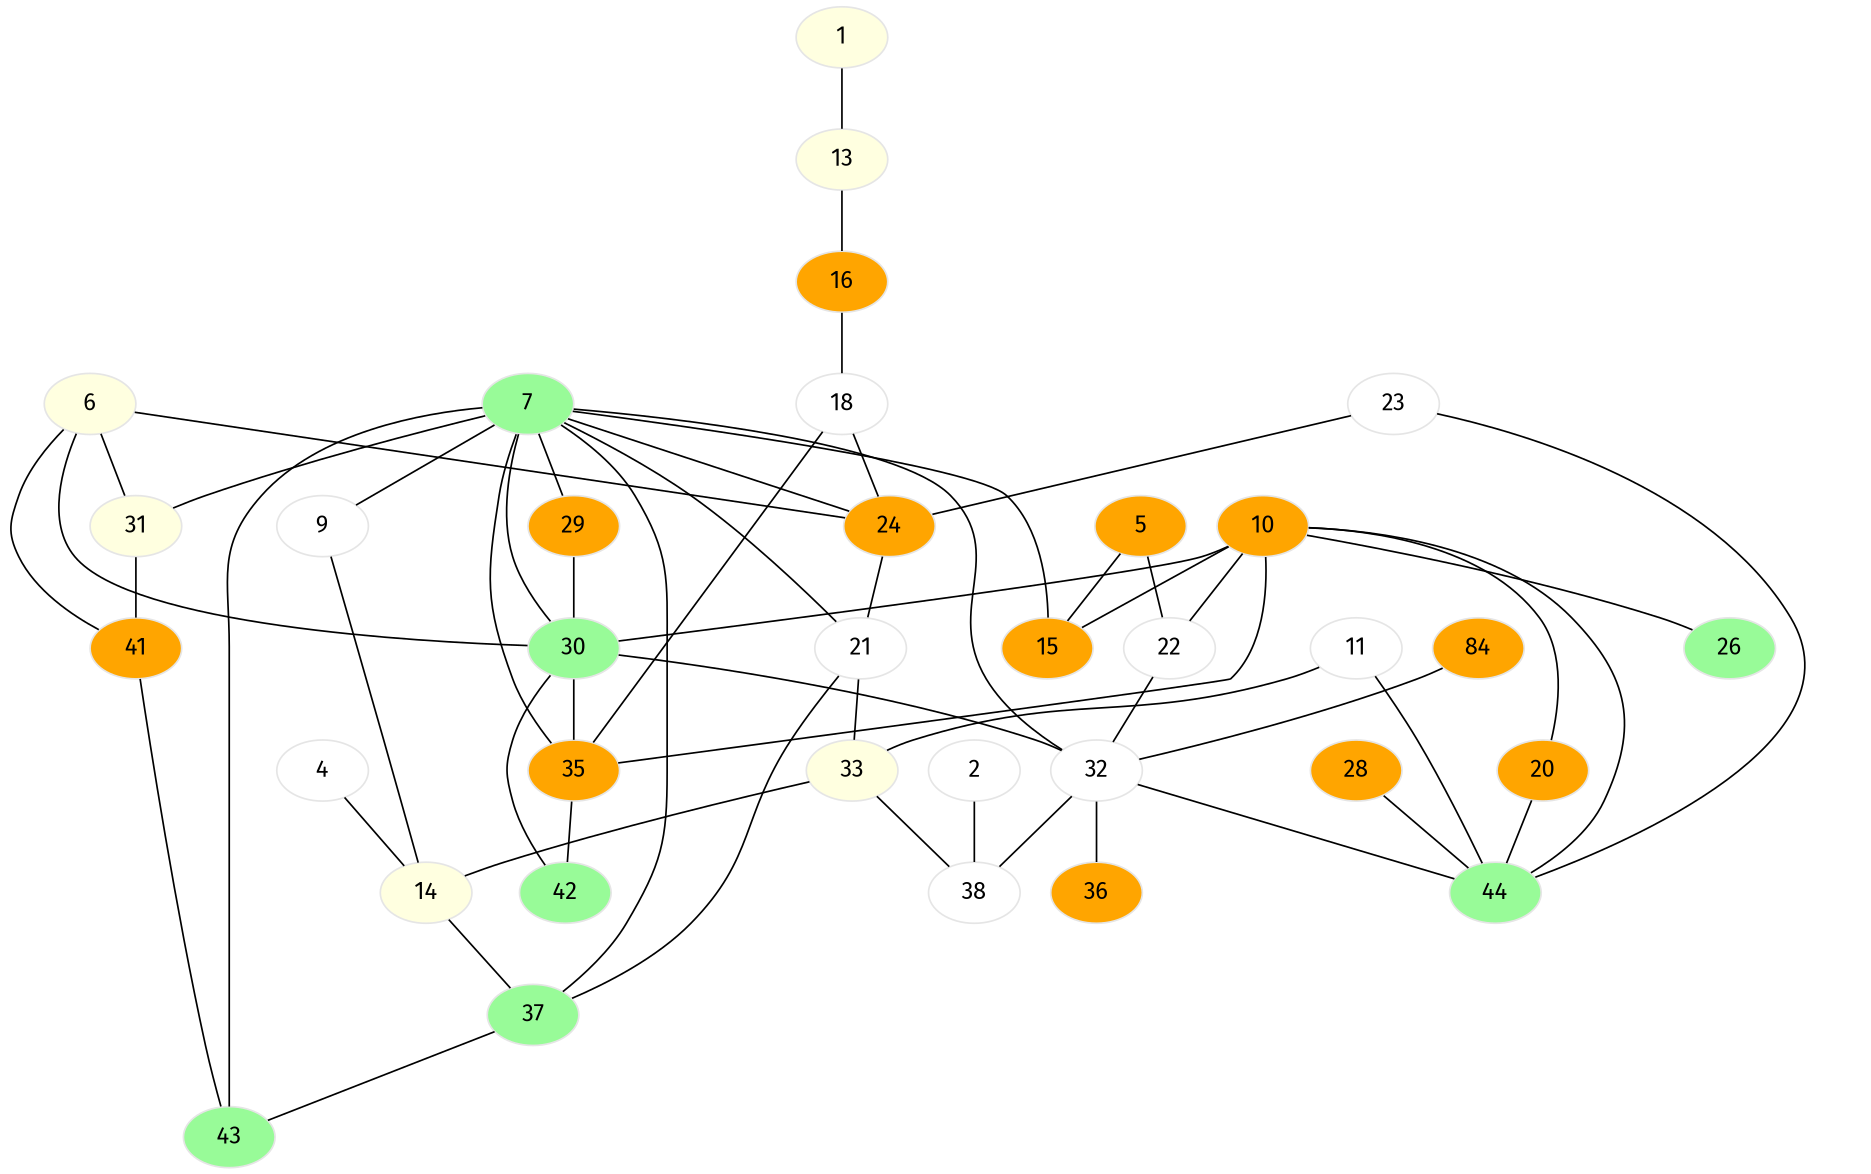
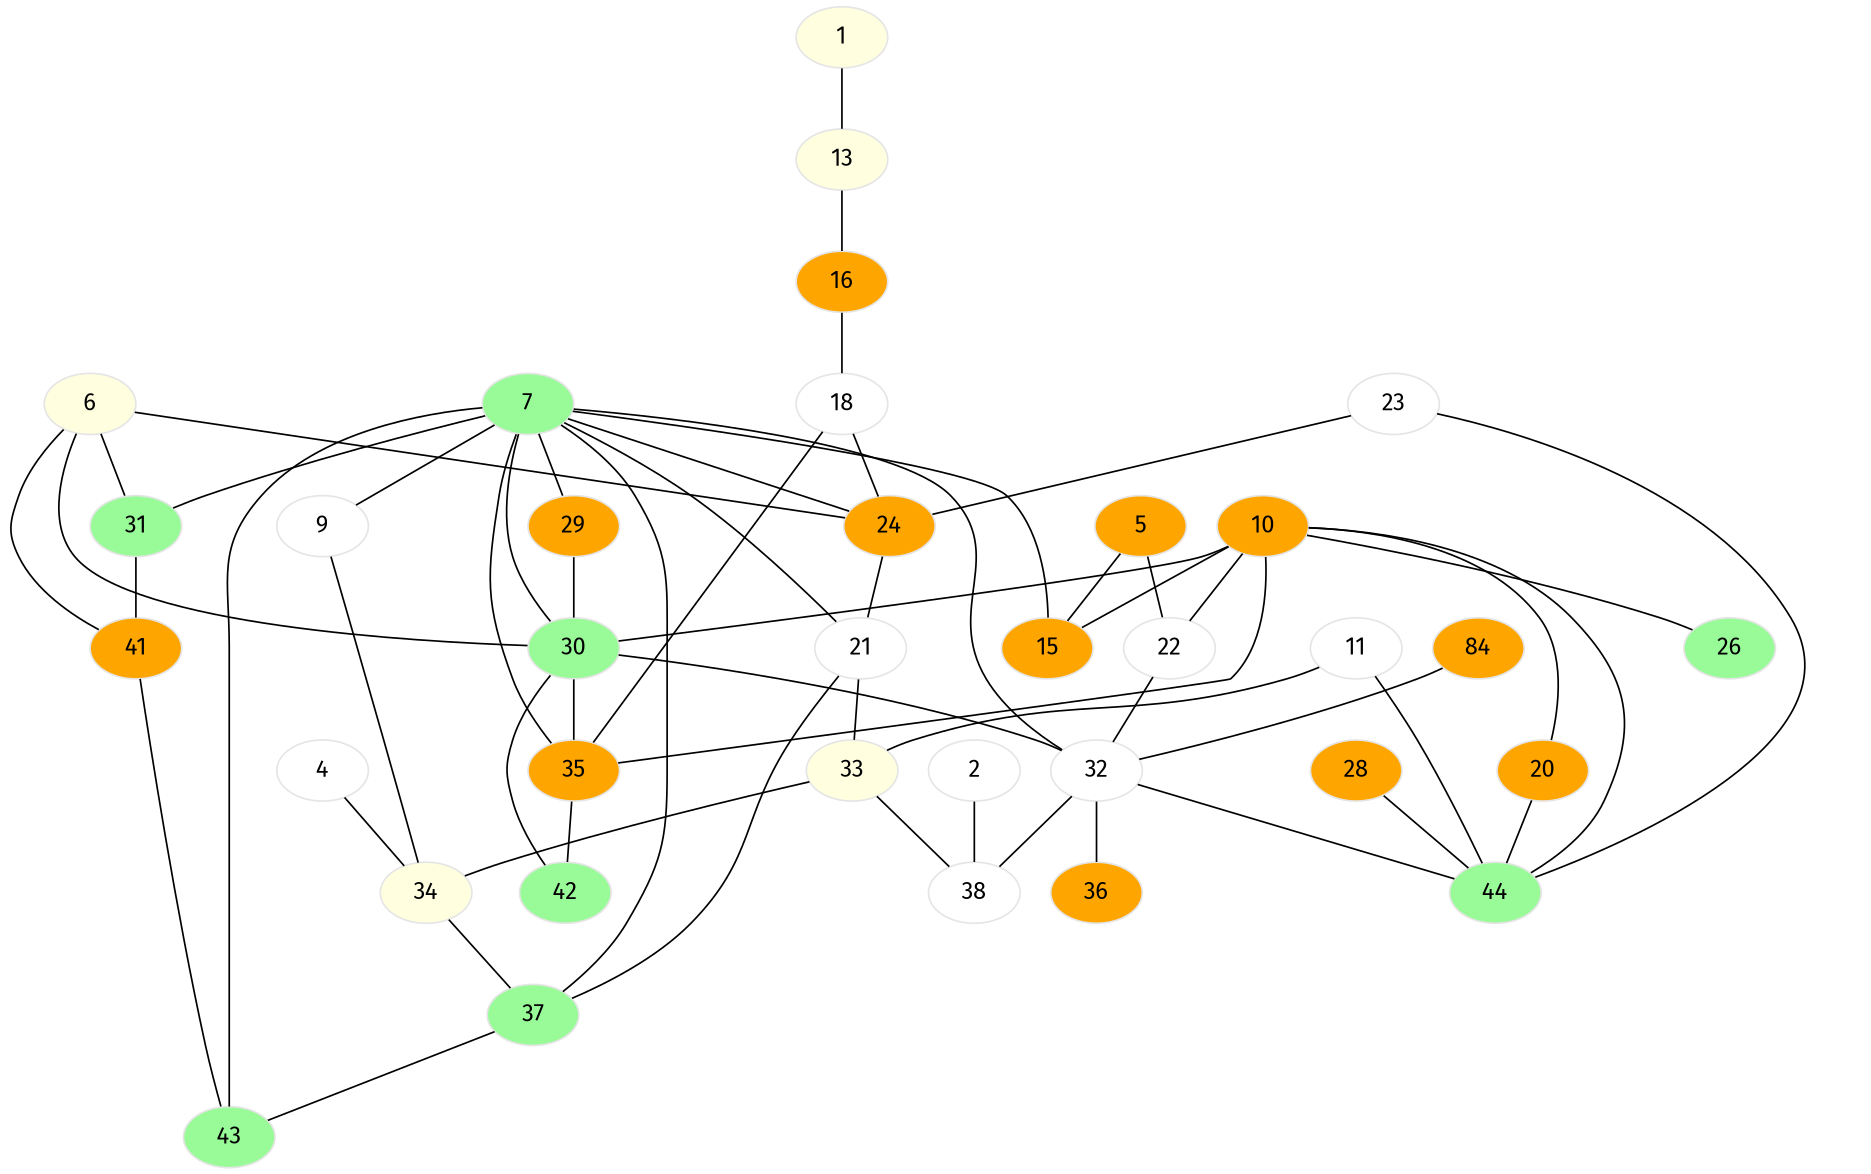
node "31": fillcolor lightyellow -> palegreen
node "14": label "14" -> "34"
